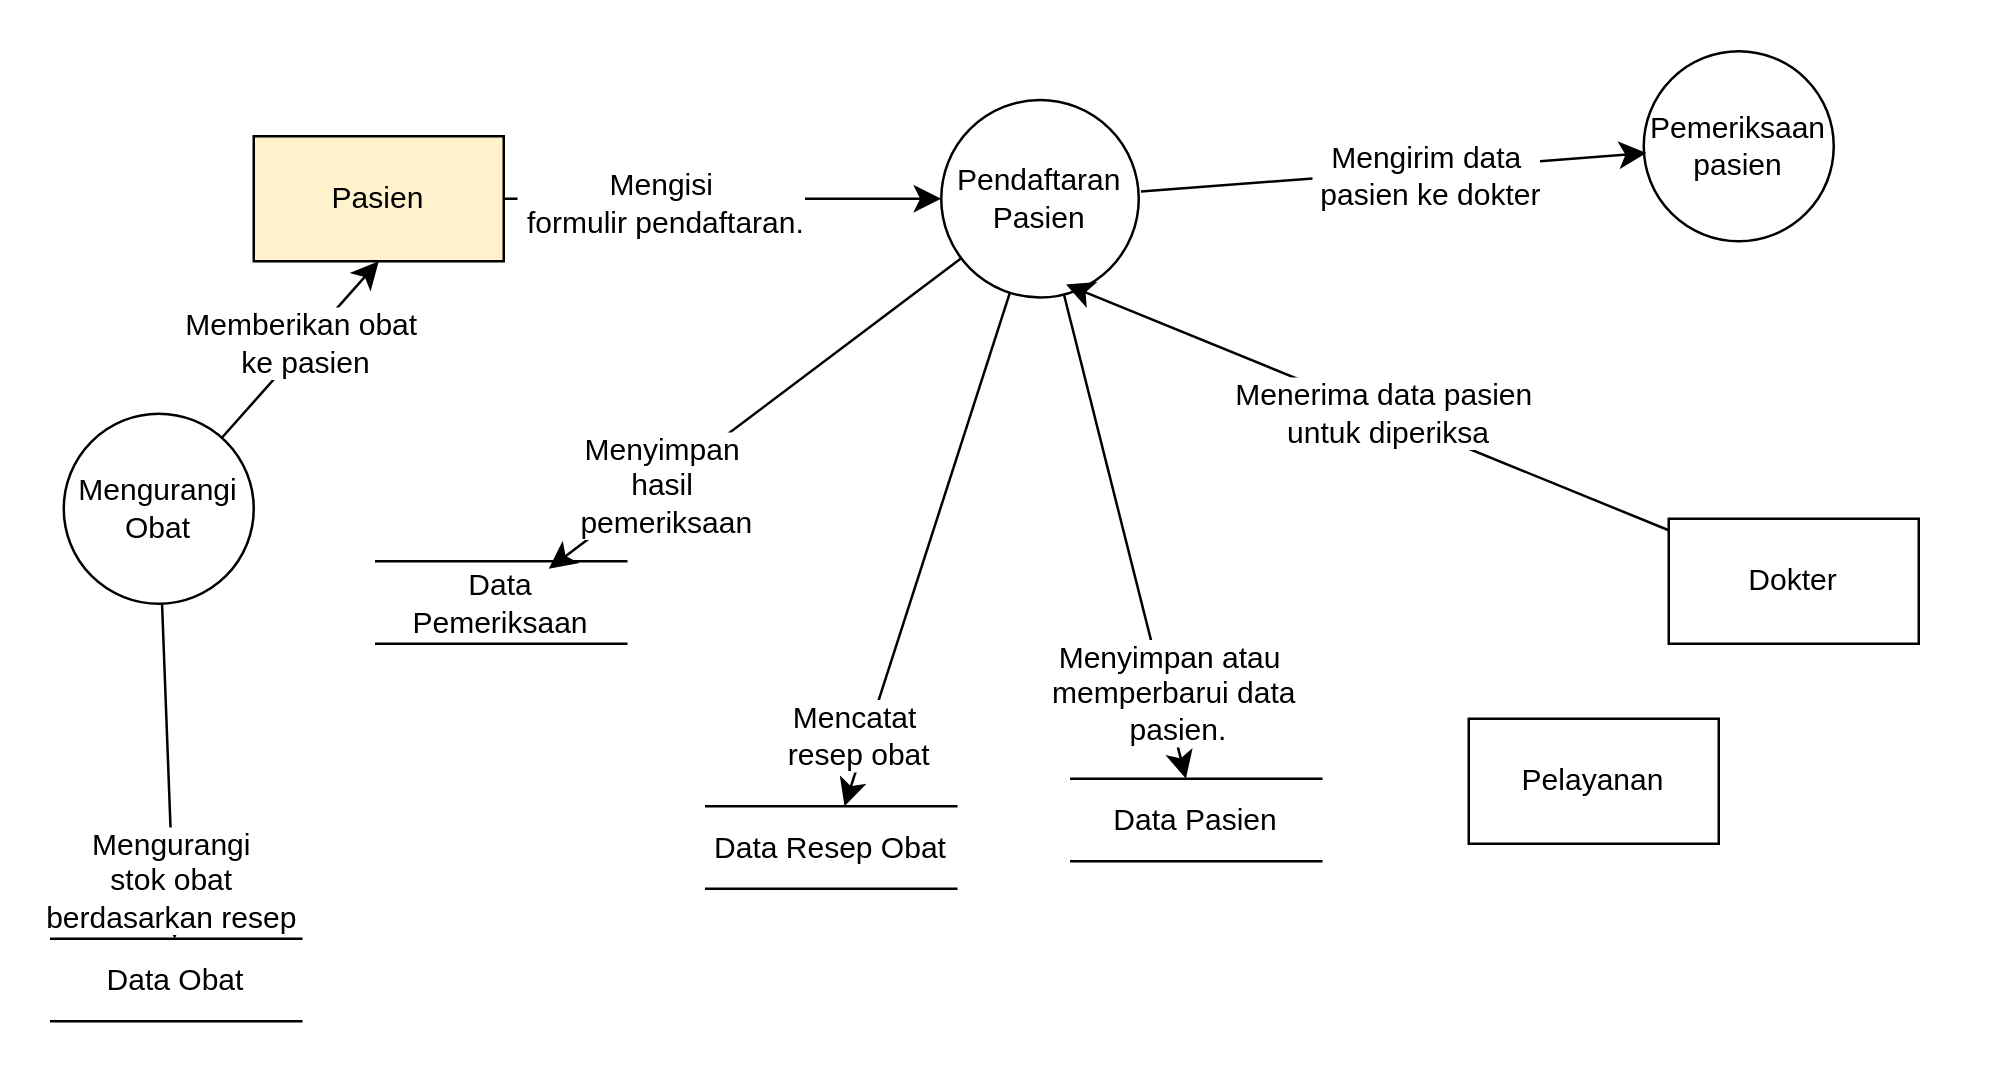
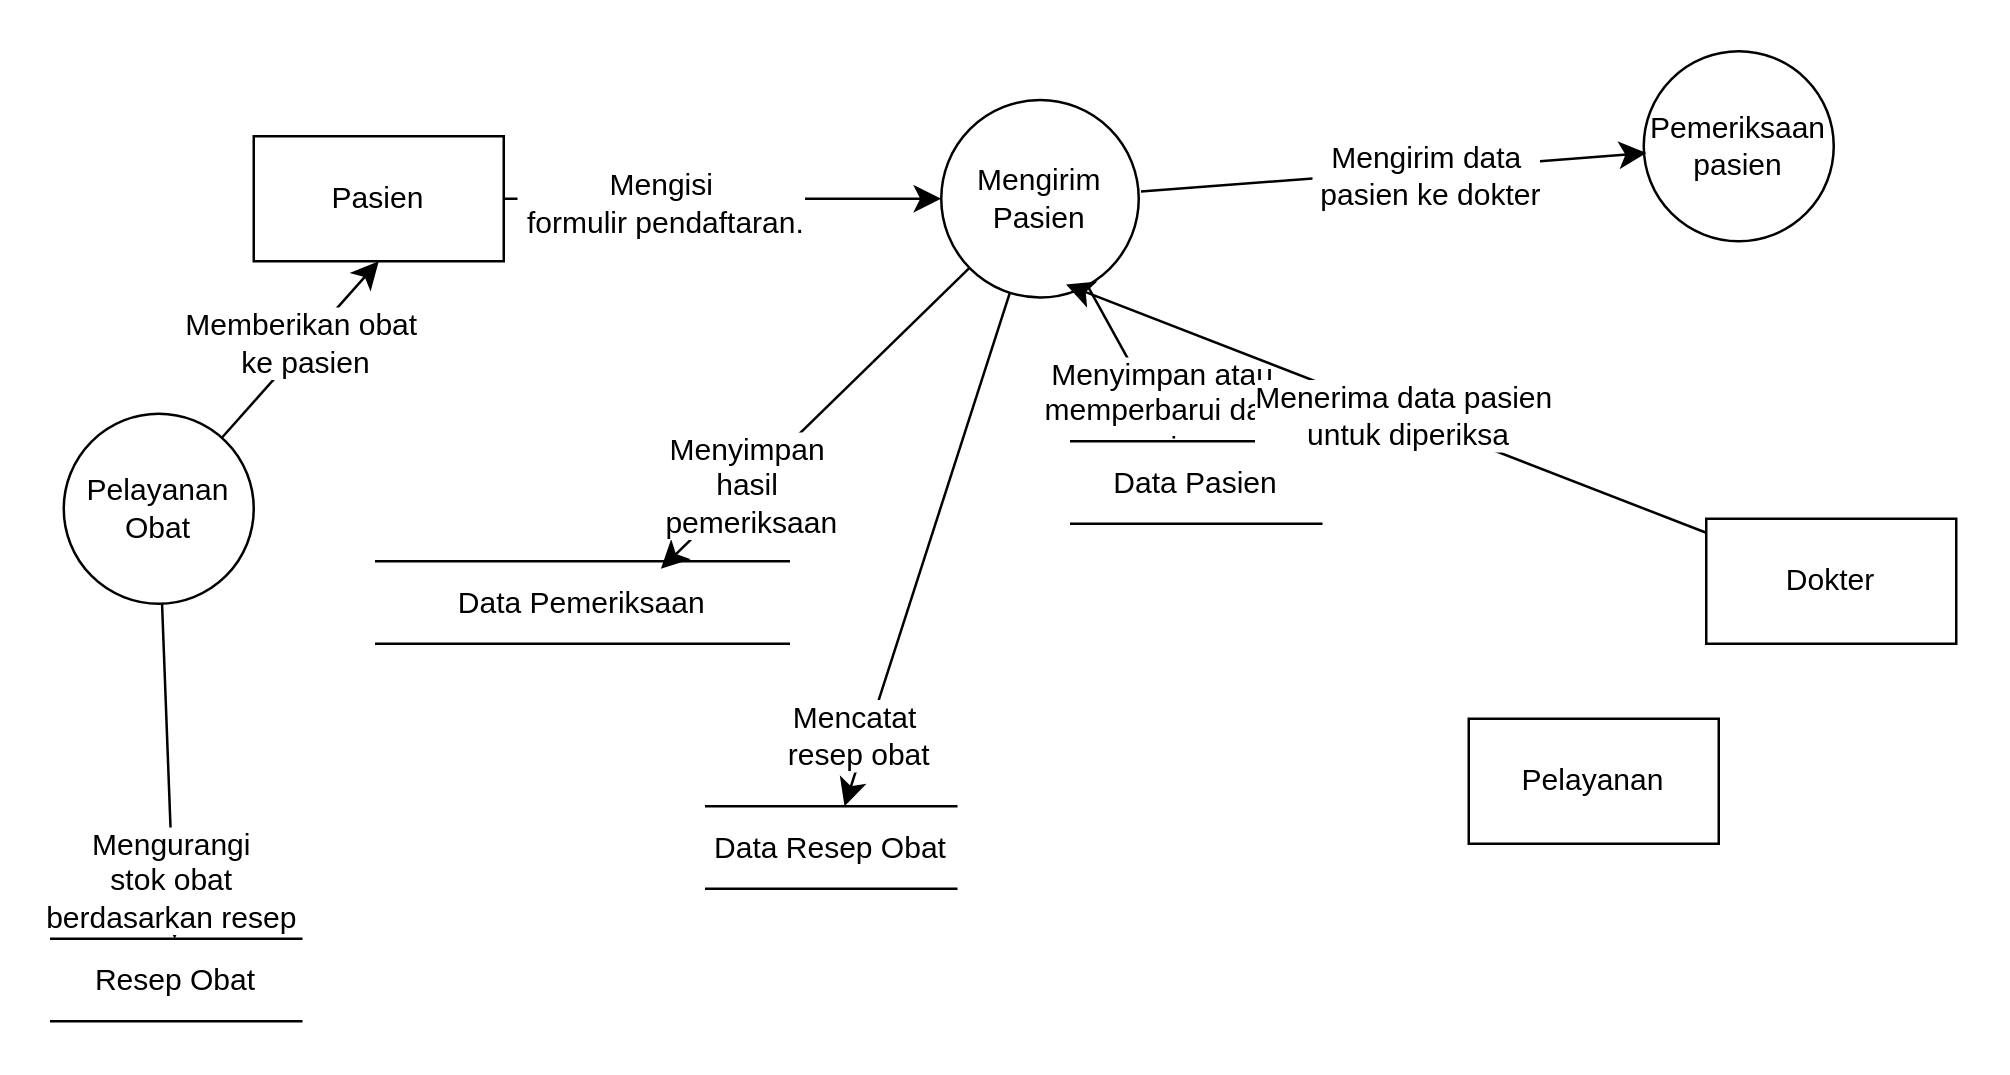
node "Pasien": fillcolor #fff2cc -> #ffffff
node "Pendaftaran Pasien": label "Pendaftaran Pasien" -> "Mengirim Pasien"
node "Mengurangi Obat": label "Mengurangi Obat" -> "Pelayanan Obat"
node "Dokter": moved (1794, 581) -> (1831, 581)
node "Data Pemeriksaan": size 250x83 -> 413x83
node "Data Pasien": moved (1196, 820) -> (1196, 483)
node "Data Obat": label "Data Obat" -> "Resep Obat"
